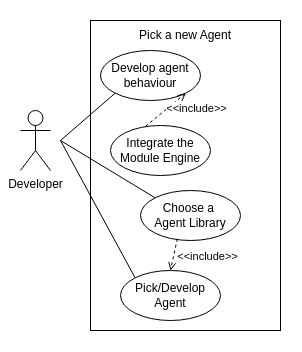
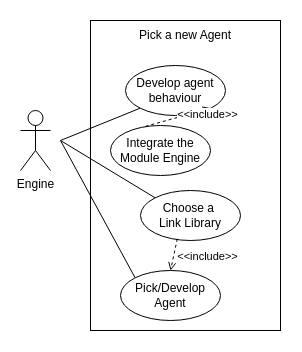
node "Develop agent behaviour": moved (151, 76) -> (176, 91)
node "Developer": label "Developer" -> "Engine"
node "Choose a Agent Library": label "Choose a Agent Library" -> "Choose a Link Library"
